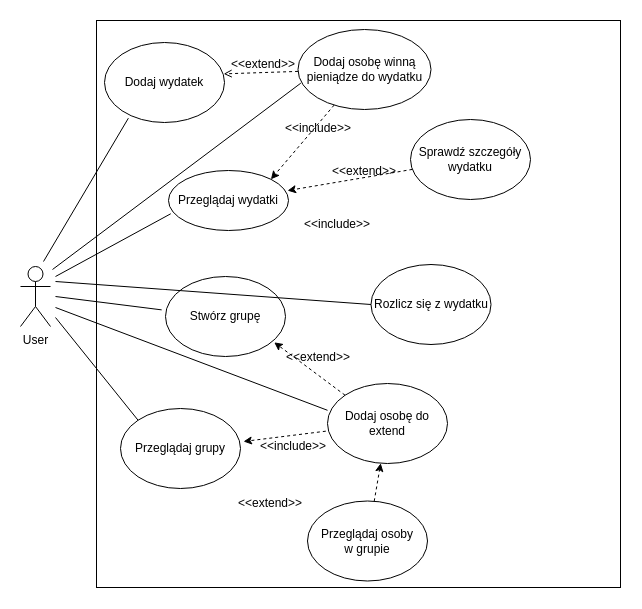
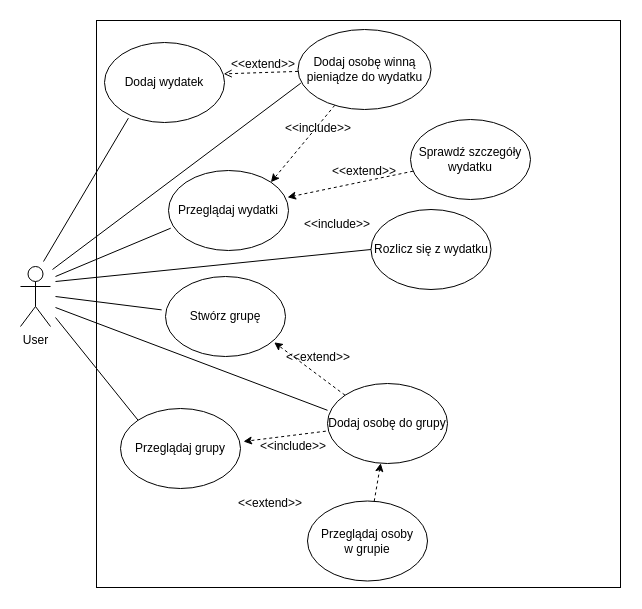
node "Przeglądaj wydatki": size 120x60 -> 120x80
node "Rozlicz się z wydatku": moved (431, 305) -> (431, 250)
node "Dodaj osobę do extend": label "Dodaj osobę do extend" -> "Dodaj osobę do grupy"
